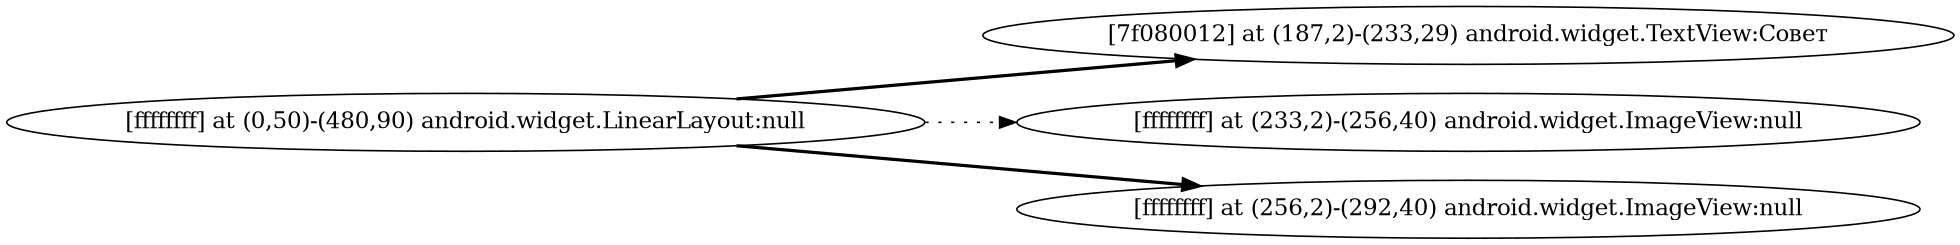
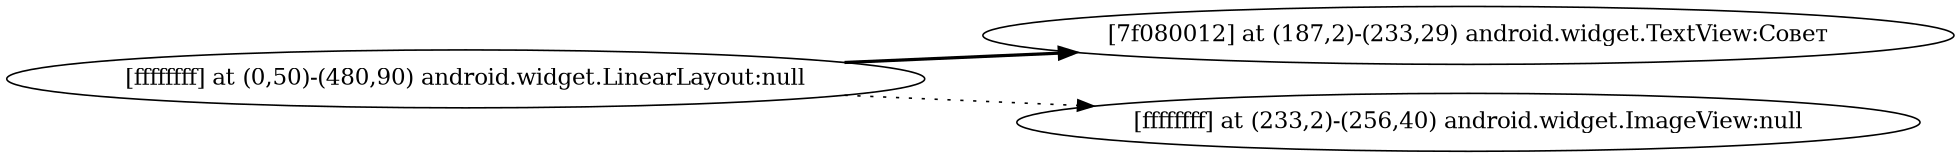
node "[ffffffff] at (256,2)-(292,40) android.widget.ImageView:null": removed
